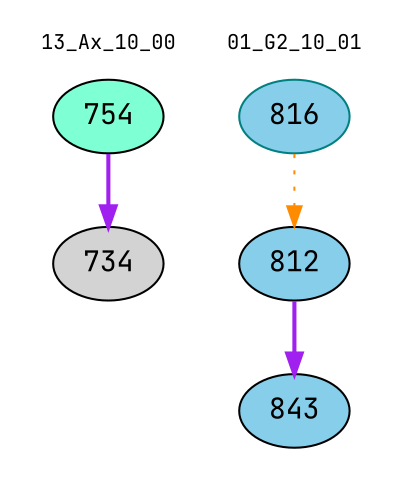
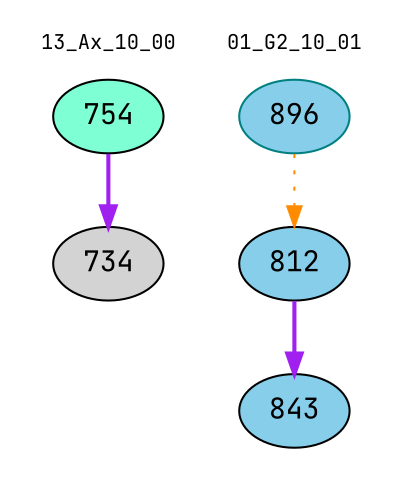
node "816": label "816" -> "896"
